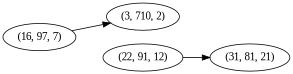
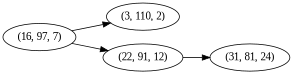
node "(3, 710, 2)": label "(3, 710, 2)" -> "(3, 110, 2)"
edge "(16, 97, 7)" -> "(22, 91, 12)": added
node "(31, 81, 21)": label "(31, 81, 21)" -> "(31, 81, 24)"
